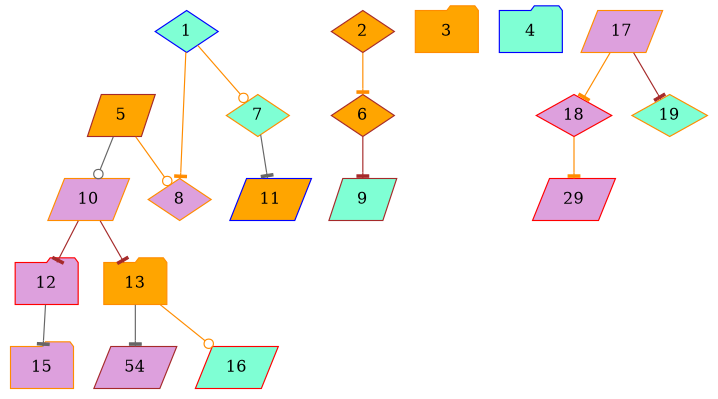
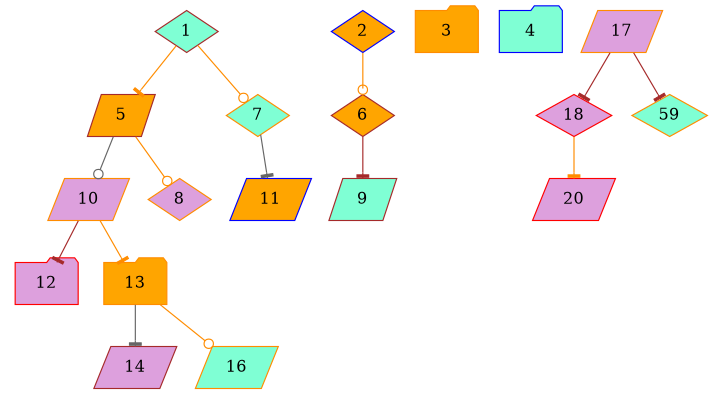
node "1": color blue -> brown
node "2": color brown -> blue
edge "2" -> "6": arrowhead tee -> odot
edge "17" -> "18": color darkorange -> brown
edge "1" -> "8": now "1" -> "5"
node "19": label "19" -> "59"
node "29": label "29" -> "20"
edge "10" -> "13": color brown -> darkorange
node "15": removed
node "54": label "54" -> "14"
node "16": color red -> darkorange
